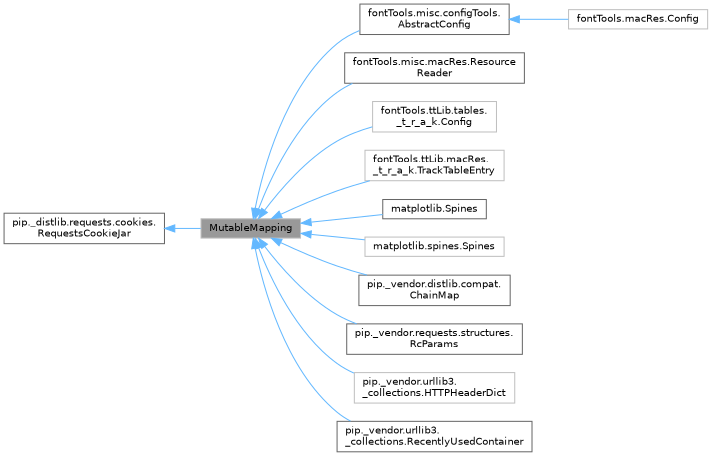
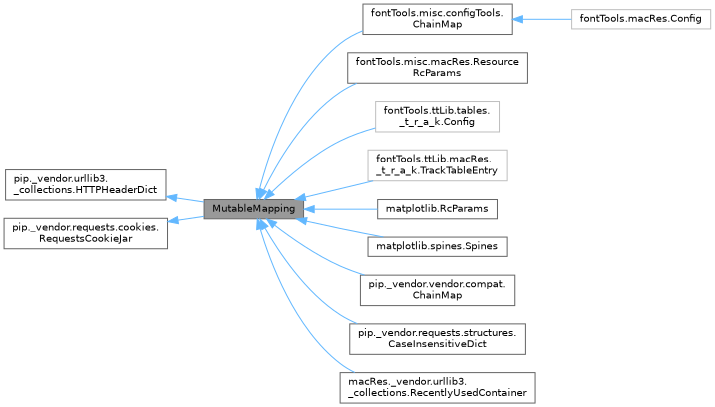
node "fontTools.misc.configTools. AbstractConfig": label "fontTools.misc.configTools. AbstractConfig" -> "fontTools.misc.configTools. ChainMap"
node "fontTools.misc.macRes.Resource Reader": label "fontTools.misc.macRes.Resource Reader" -> "fontTools.misc.macRes.Resource RcParams"
node "matplotlib.Spines": label "matplotlib.Spines" -> "matplotlib.RcParams"
node "pip._distlib.requests.cookies. RequestsCookieJar": label "pip._distlib.requests.cookies. RequestsCookieJar" -> "pip._vendor.requests.cookies. RequestsCookieJar"
node "MutableMapping": color grey75 -> gray40
node "matplotlib.spines.Spines": color grey75 -> gray40
node "pip._vendor.distlib.compat. ChainMap": label "pip._vendor.distlib.compat. ChainMap" -> "pip._vendor.vendor.compat. ChainMap"
edge "pip._vendor.urllib3. _collections.HTTPHeaderDict" -> "MutableMapping": reversed
node "pip._vendor.requests.structures. RcParams": label "pip._vendor.requests.structures. RcParams" -> "pip._vendor.requests.structures. CaseInsensitiveDict"
node "pip._vendor.urllib3. _collections.HTTPHeaderDict": color grey75 -> gray40
node "pip._vendor.urllib3. _collections.RecentlyUsedContainer": label "pip._vendor.urllib3. _collections.RecentlyUsedContainer" -> "macRes._vendor.urllib3. _collections.RecentlyUsedContainer"
